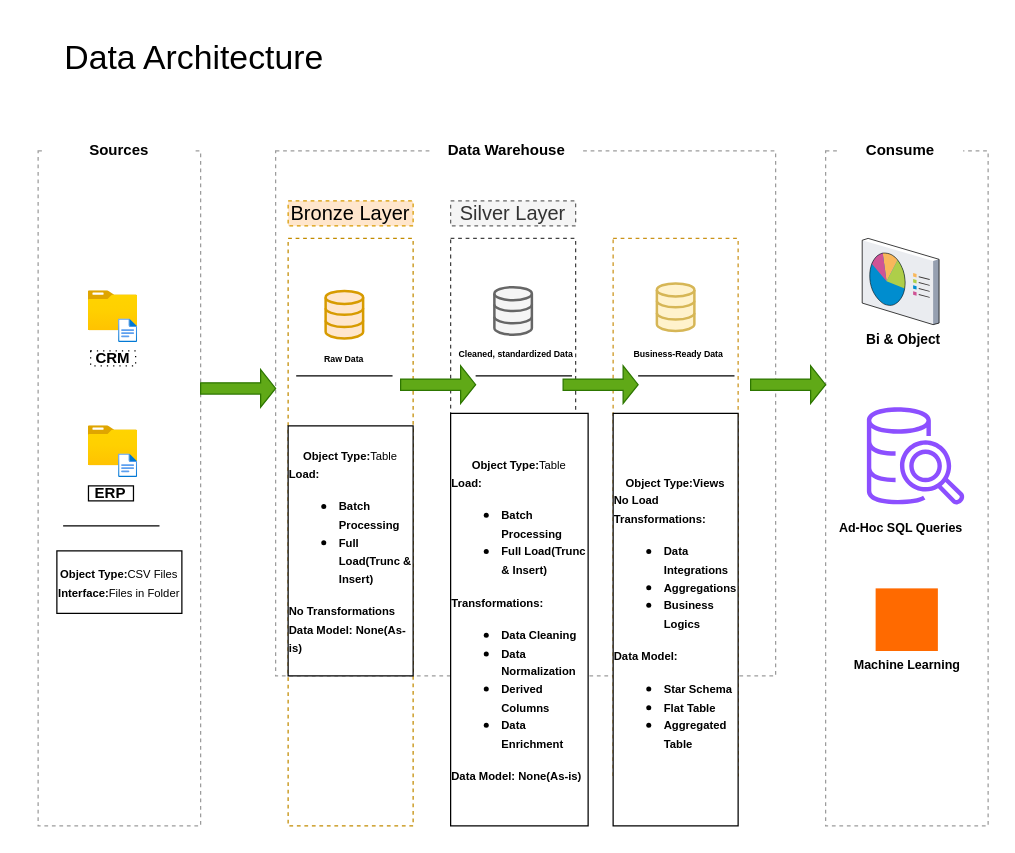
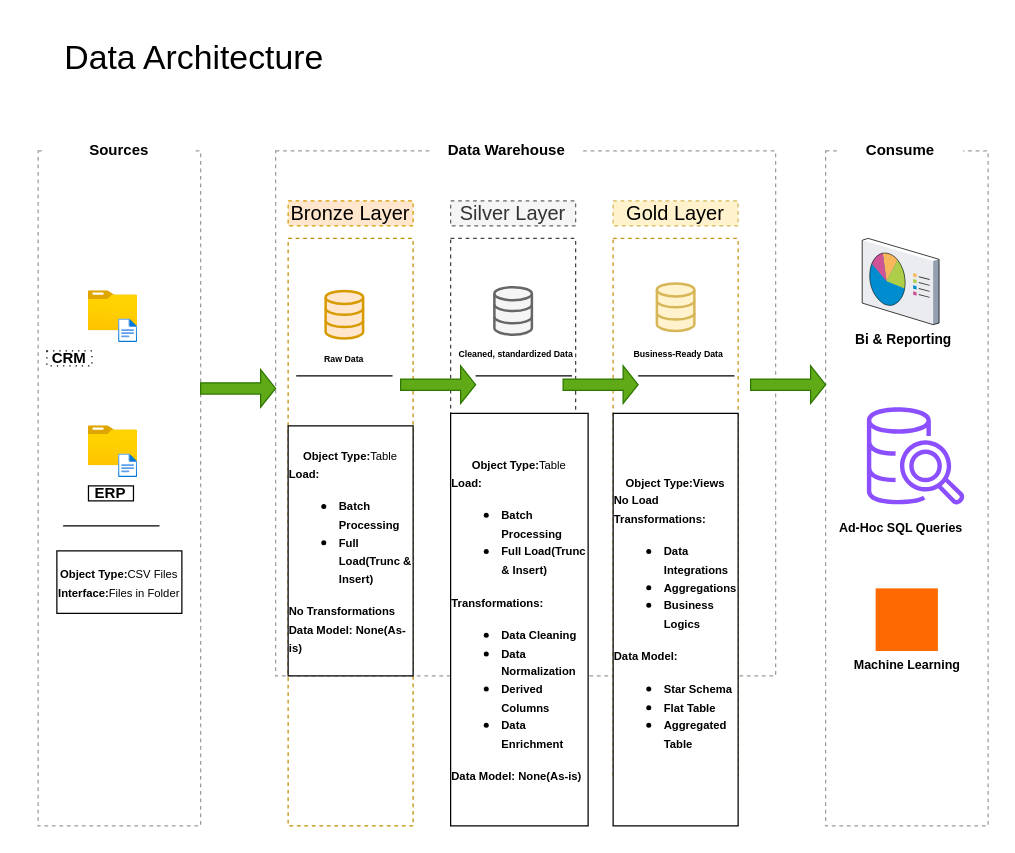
node "Gold Layer": added
node "Bi & Object": label "Bi & Object" -> "Bi & Reporting"
node "CRM": moved (113, 358) -> (69, 358)
